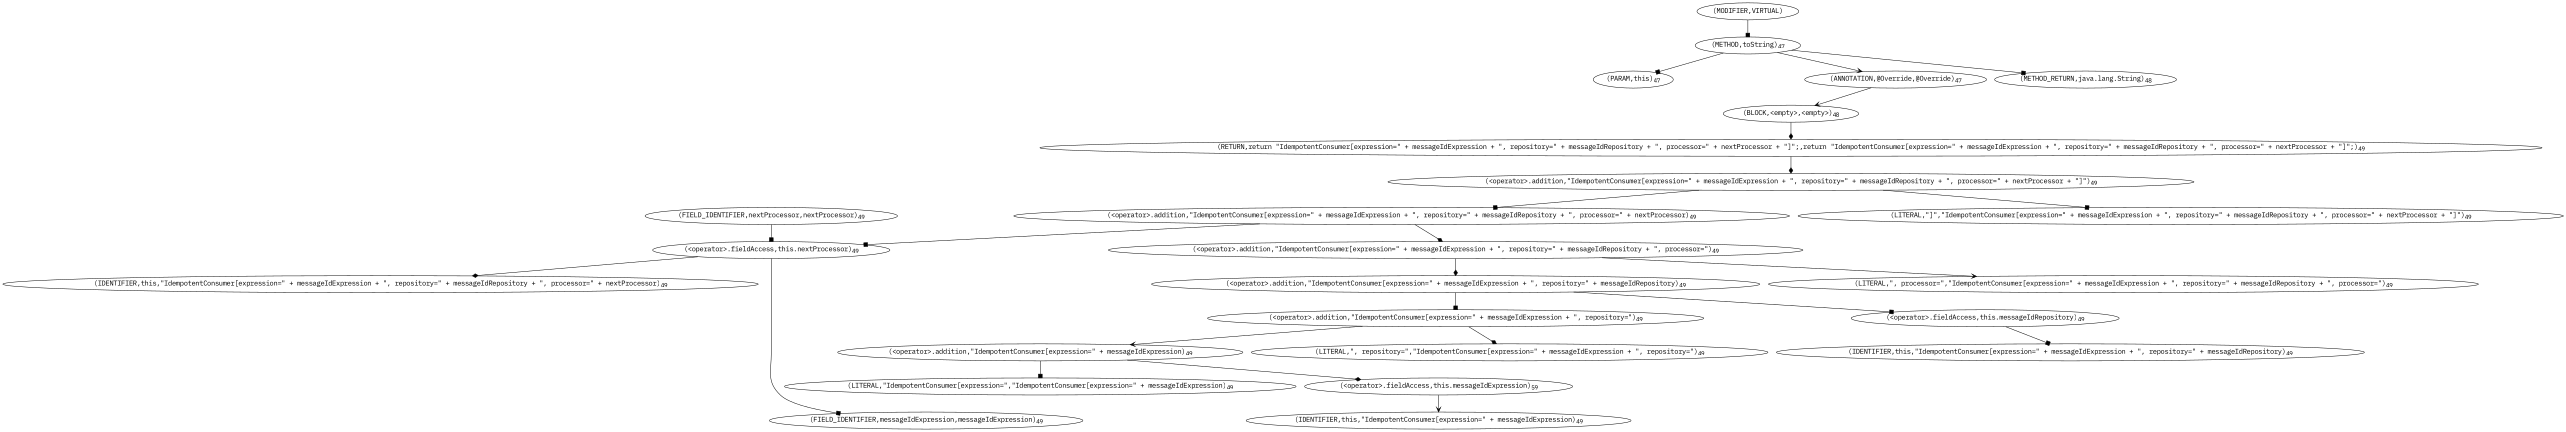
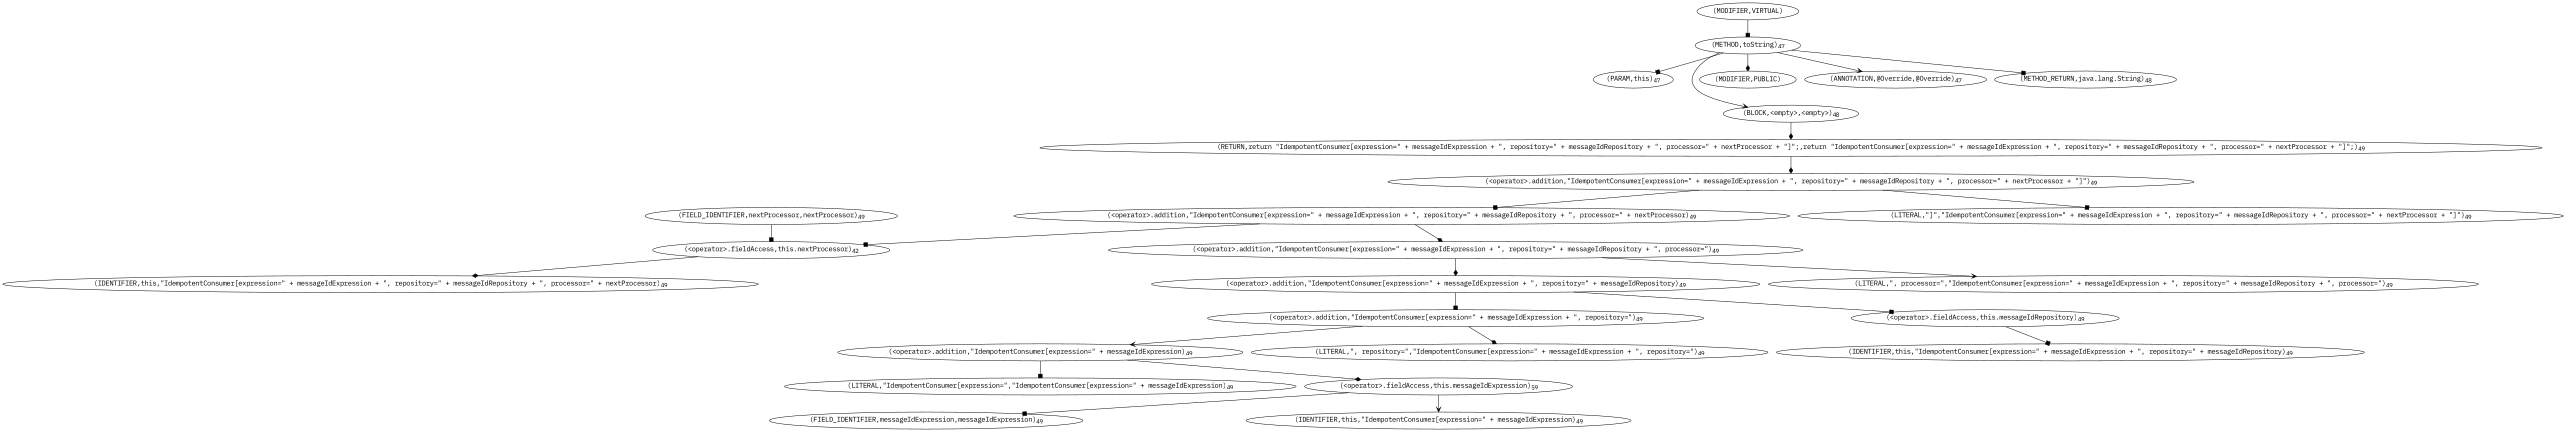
node "(MODIFIER,PUBLIC)": added
edge "(ANNOTATION,@Override,@Override)" -> "(BLOCK,<empty>,<empty>)": now "(METHOD,toString)" -> "(BLOCK,<empty>,<empty>)"
node "(<operator>.fieldAccess,this.nextProcessor)": text "49" -> "42"
edge "(<operator>.fieldAccess,this.nextProcessor)" -> "(FIELD_IDENTIFIER,messageIdExpression,messageIdExpression)": now "(<operator>.fieldAccess,this.messageIdExpression)" -> "(FIELD_IDENTIFIER,messageIdExpression,messageIdExpression)"
